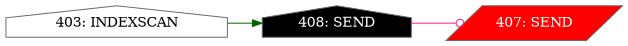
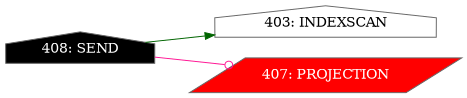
edge "403: INDEXSCAN" -> "408: SEND": reversed
node "407: SEND": label "407: SEND" -> "407: PROJECTION"
